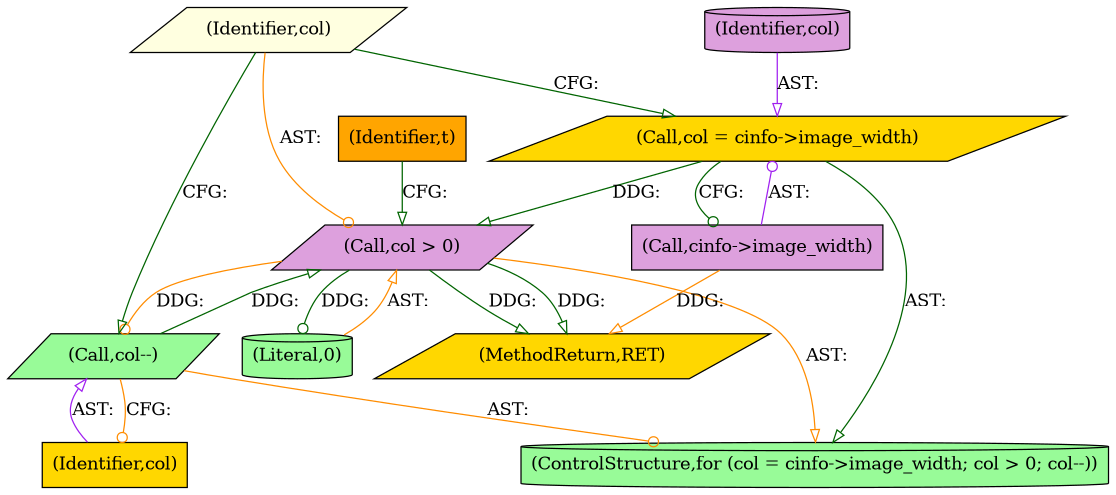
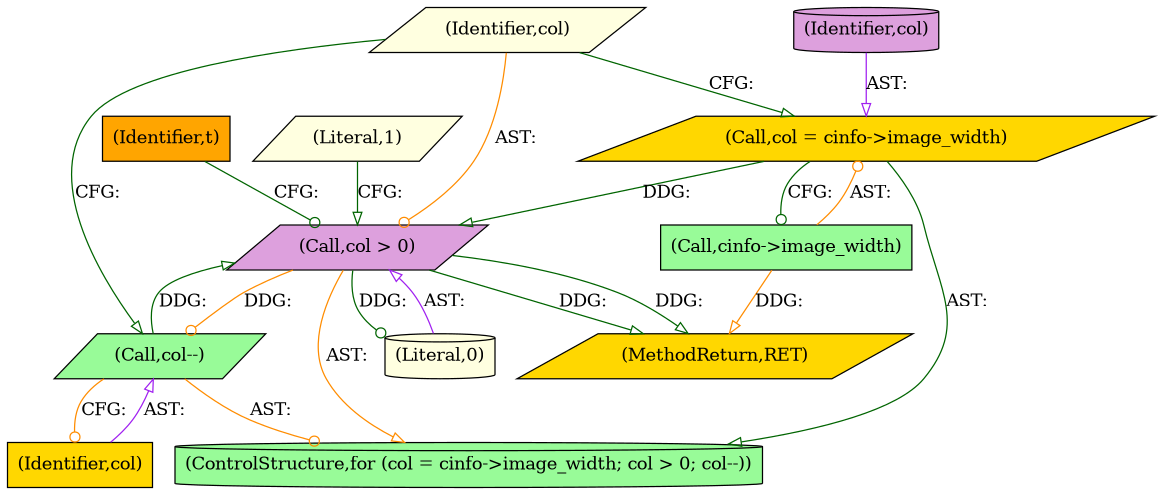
node "(Literal,1)": added
edge "(Identifier,t)" -> "(Call,col > 0)": arrowhead onormal -> odot
edge "(Call,cinfo->image_width)" -> "(Call,col = cinfo->image_width)": color purple -> darkorange
node "(Call,cinfo->image_width)": fillcolor plum -> palegreen
edge "(Literal,0)" -> "(Call,col > 0)": color darkorange -> purple
node "(Literal,0)": fillcolor palegreen -> lightyellow
